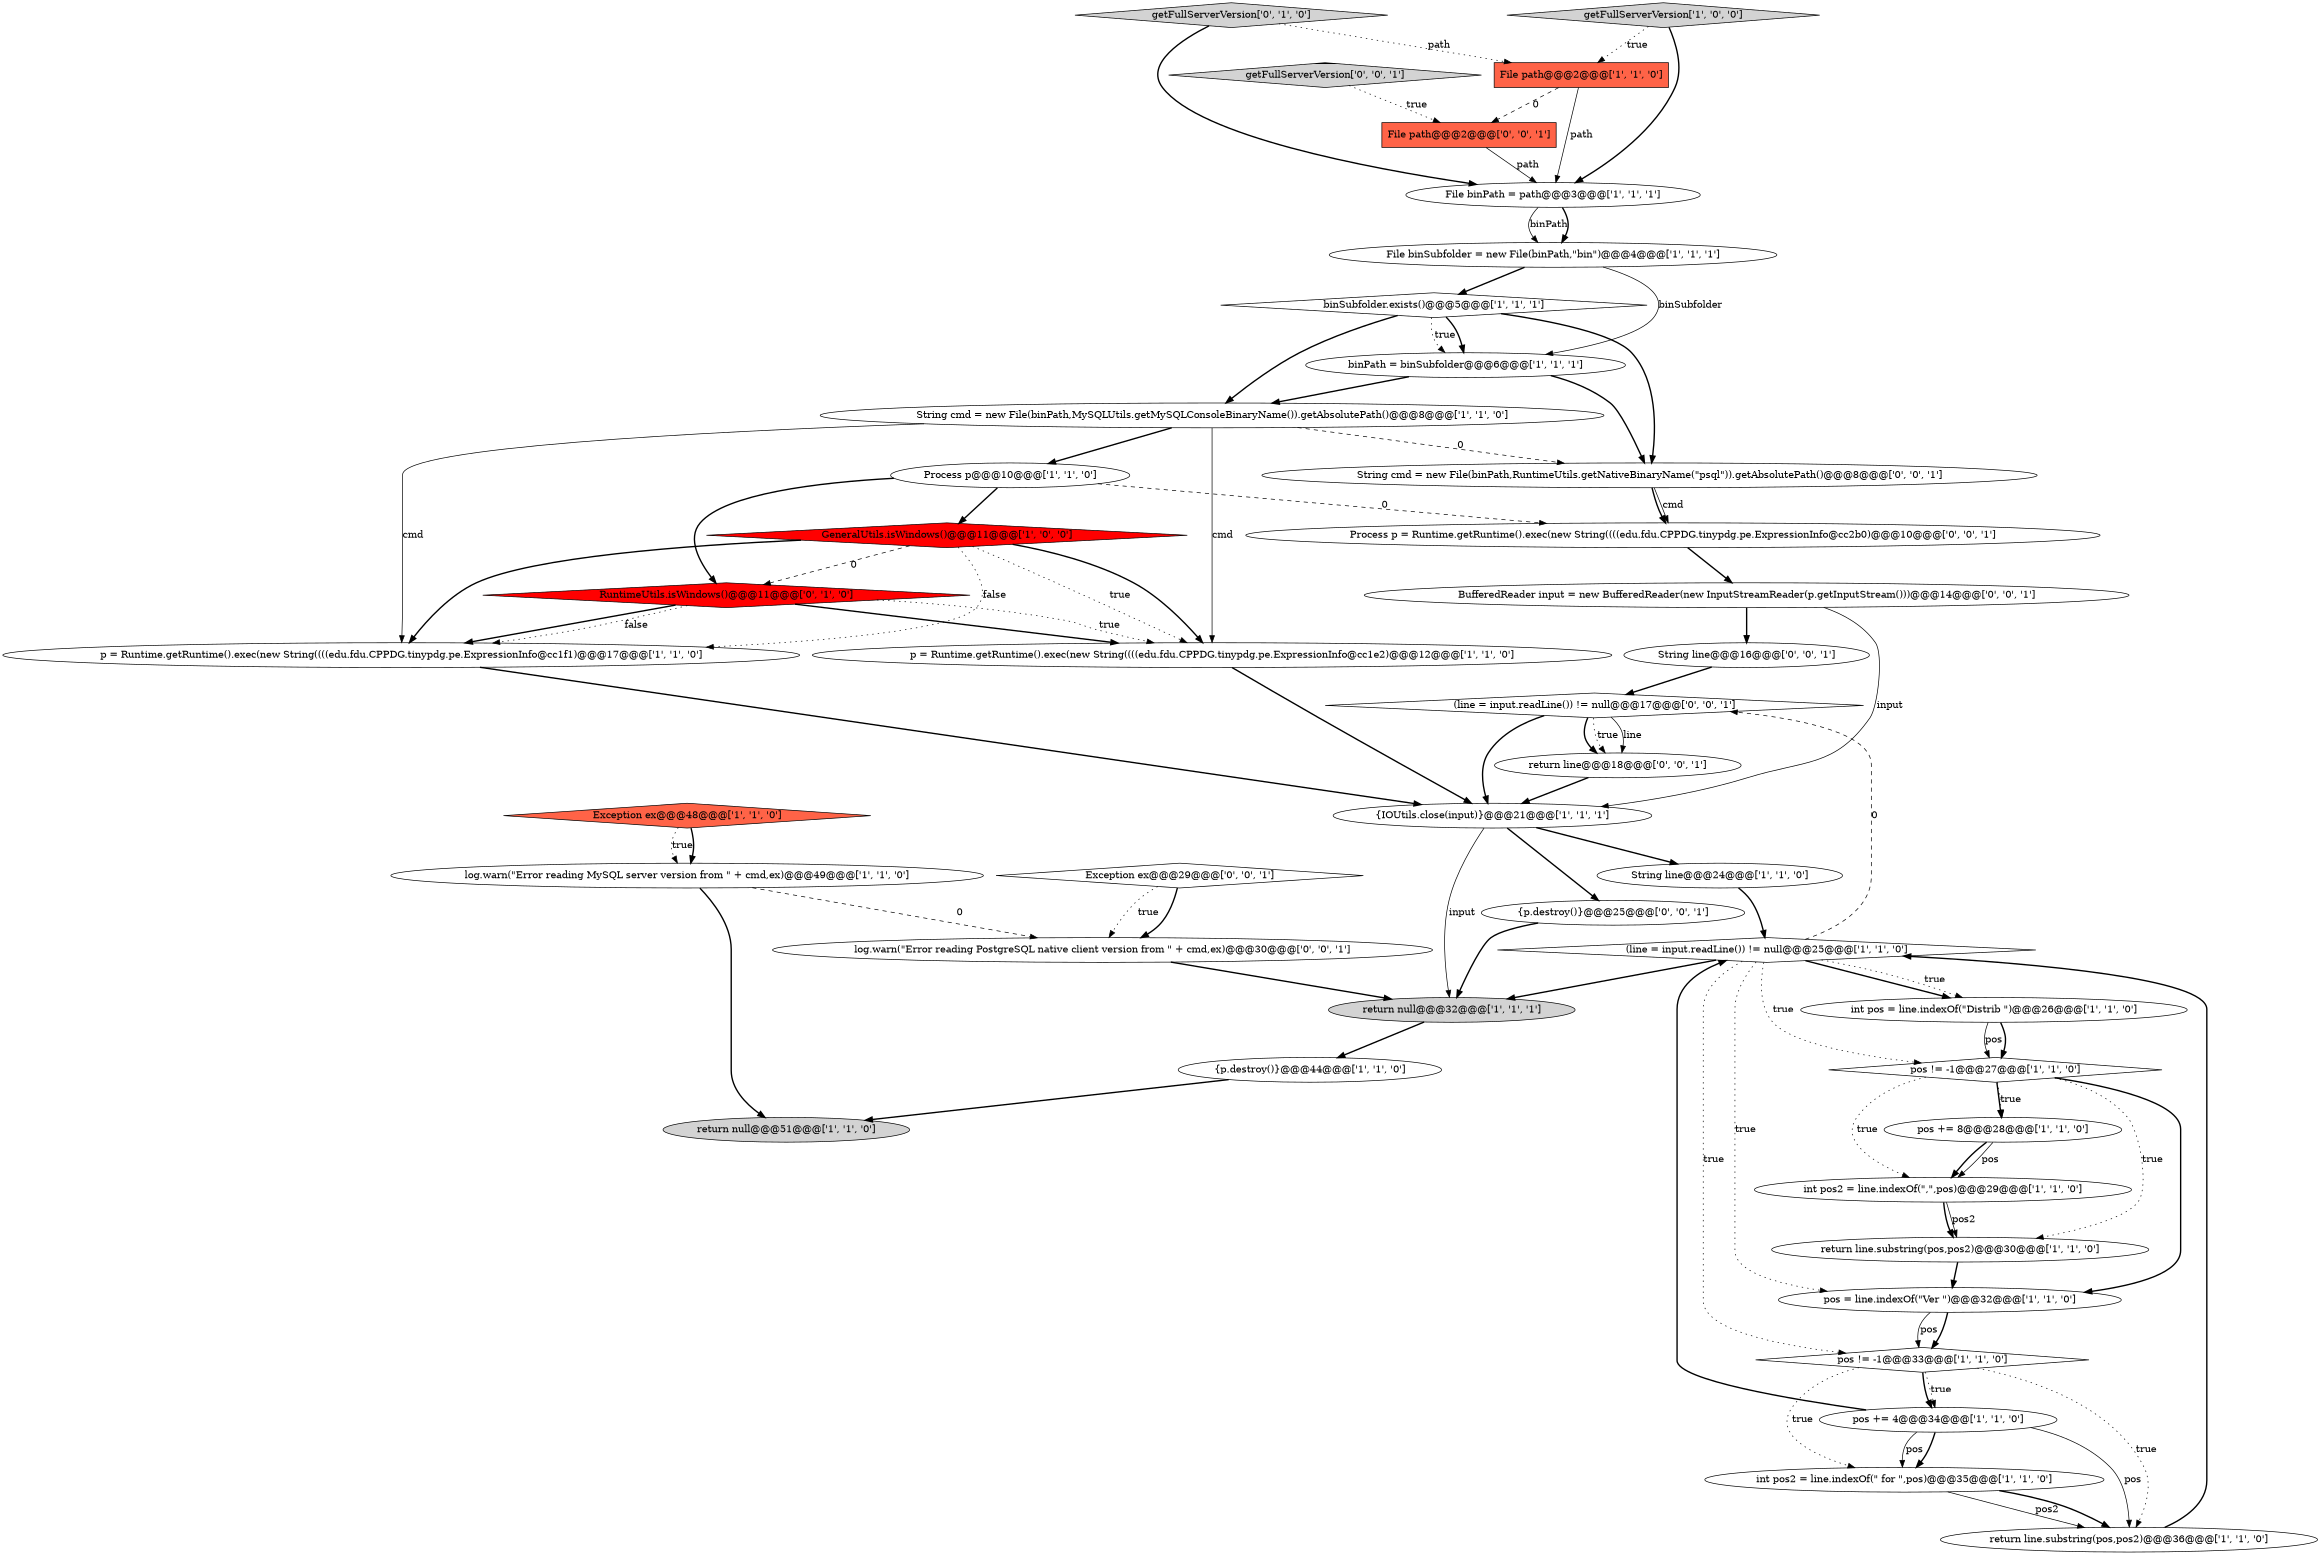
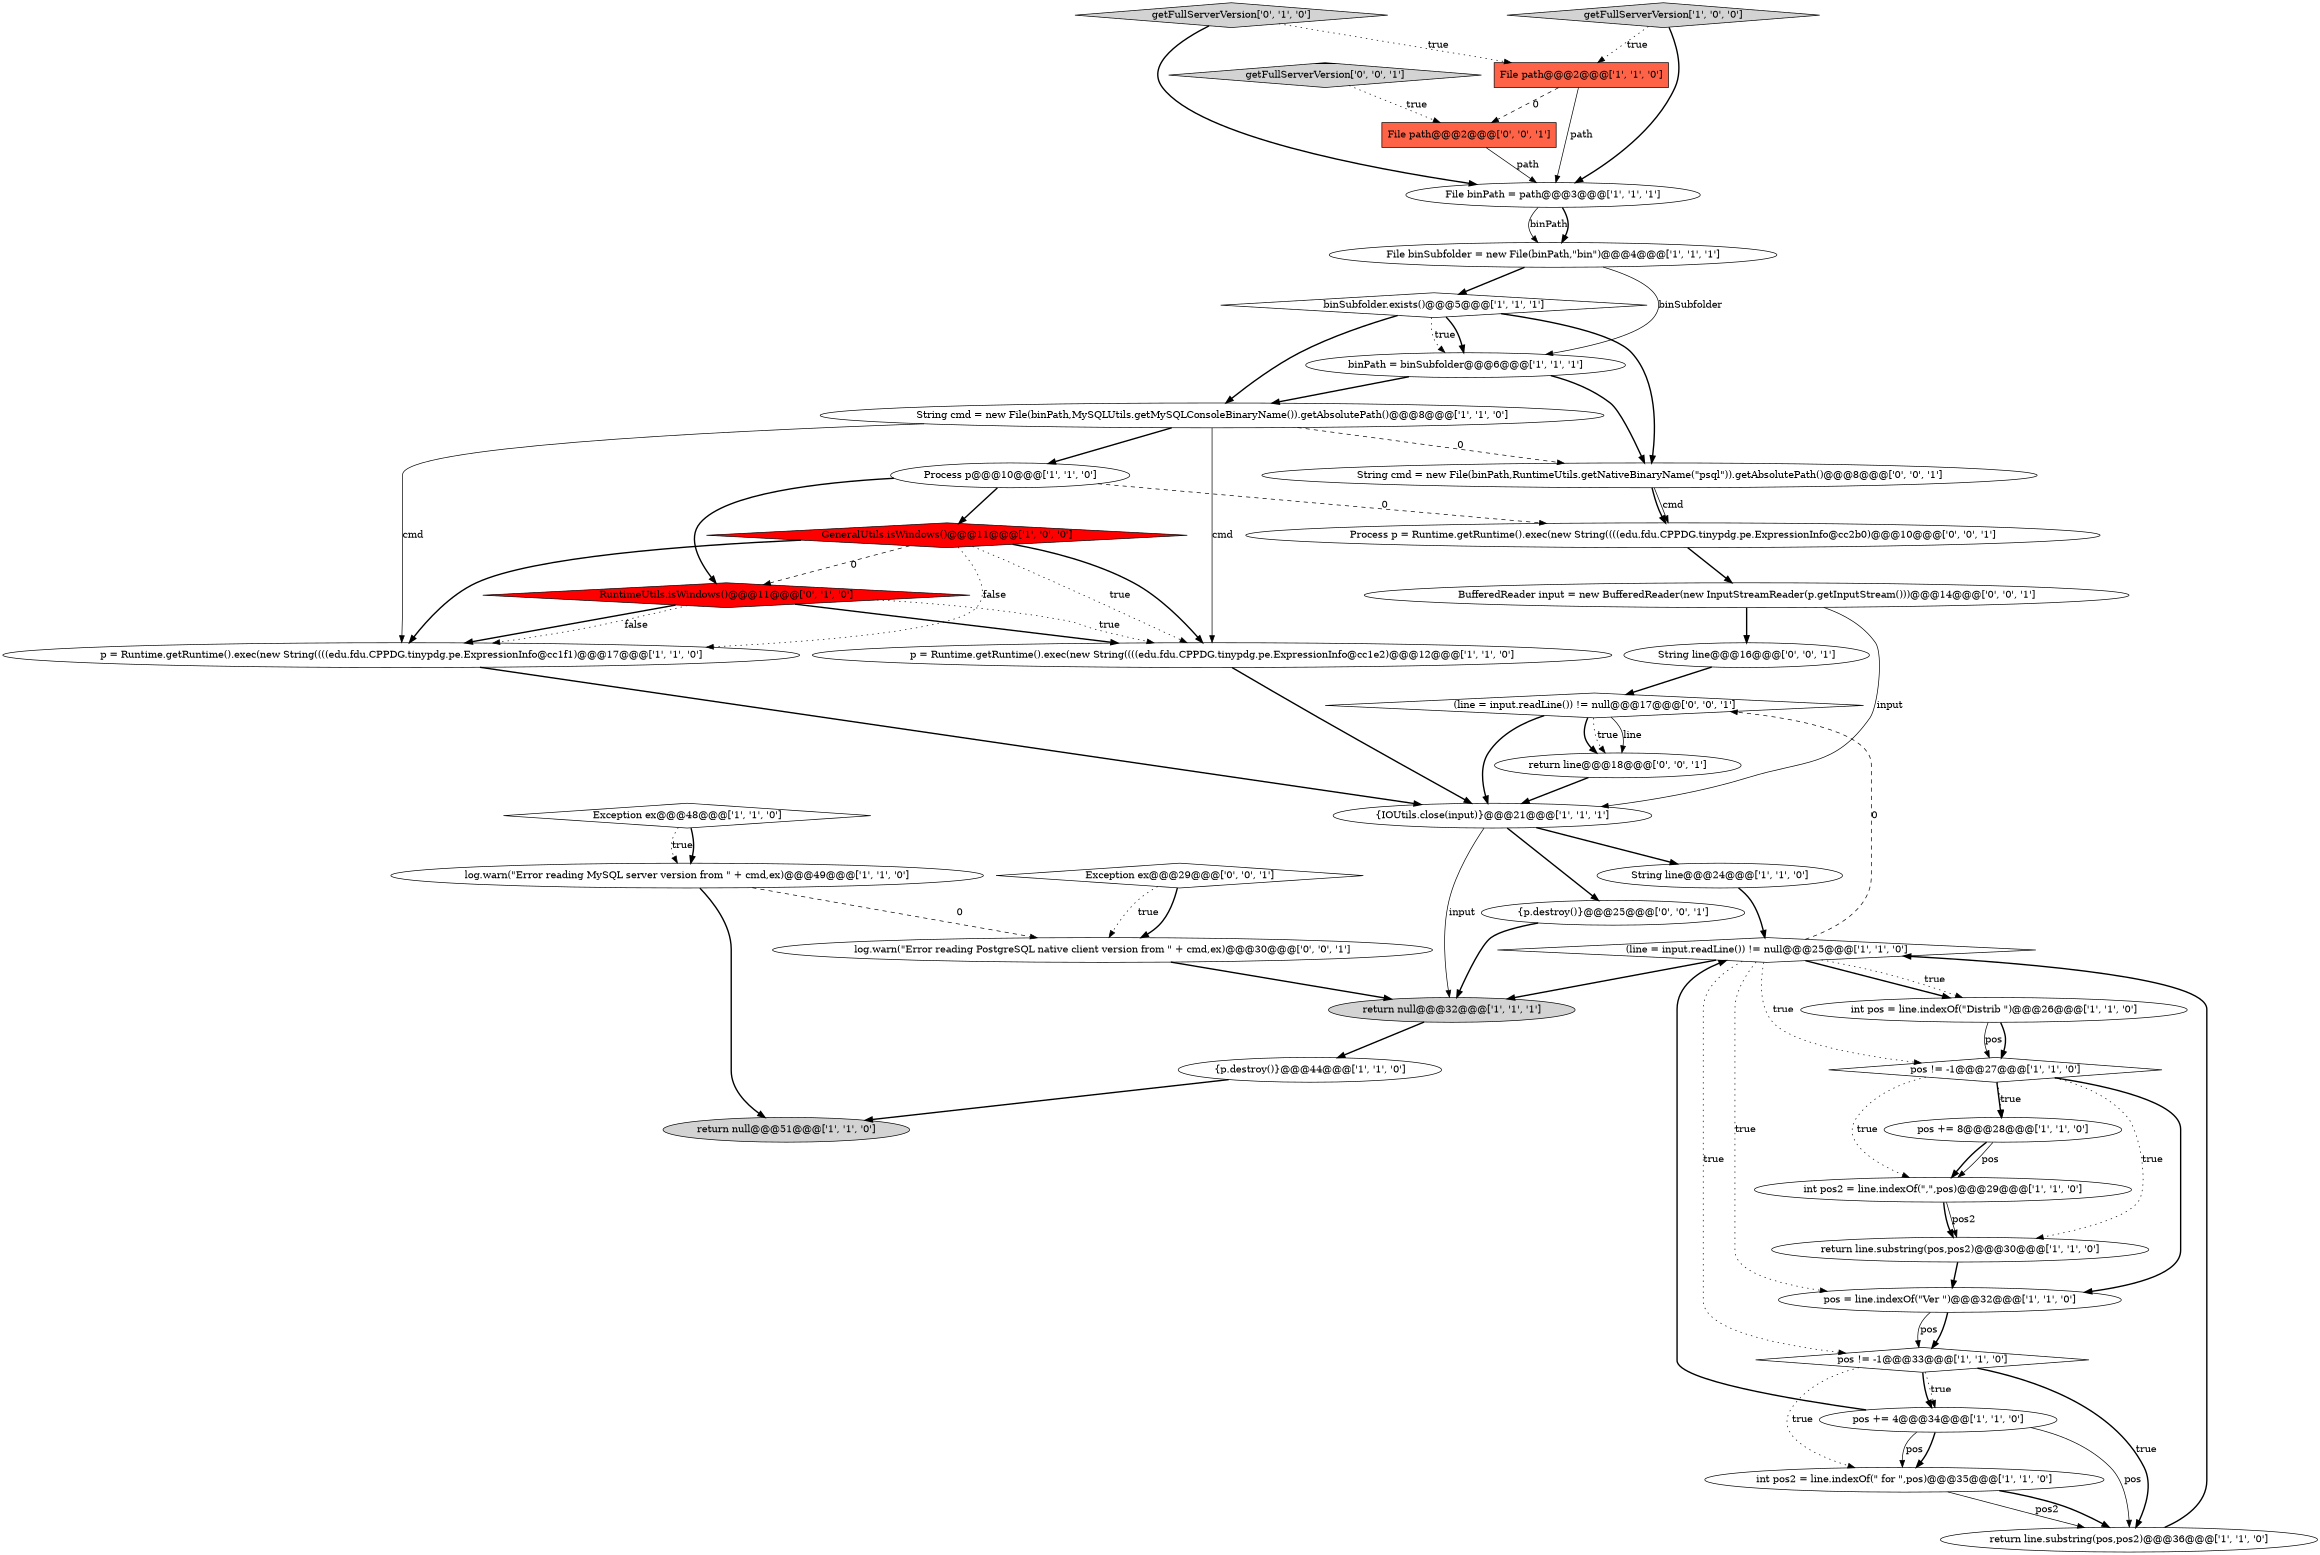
edge "getFullServerVersion['0', '1', '0']" -> "File path@@@2@@@['1', '1', '0']": label "path" -> "true"
node "Exception ex@@@48@@@['1', '1', '0']": fillcolor tomato -> white
edge "pos != -1@@@33@@@['1', '1', '0']" -> "return line.substring(pos,pos2)@@@36@@@['1', '1', '0']": style dotted -> bold
